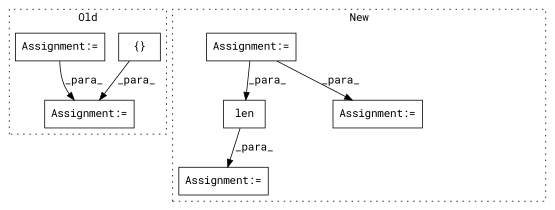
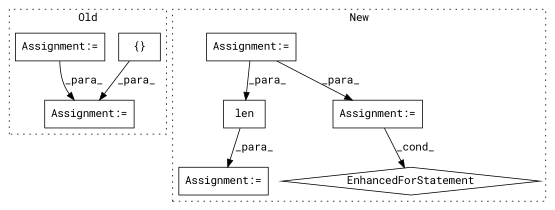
node "EnhancedForStatement": added
